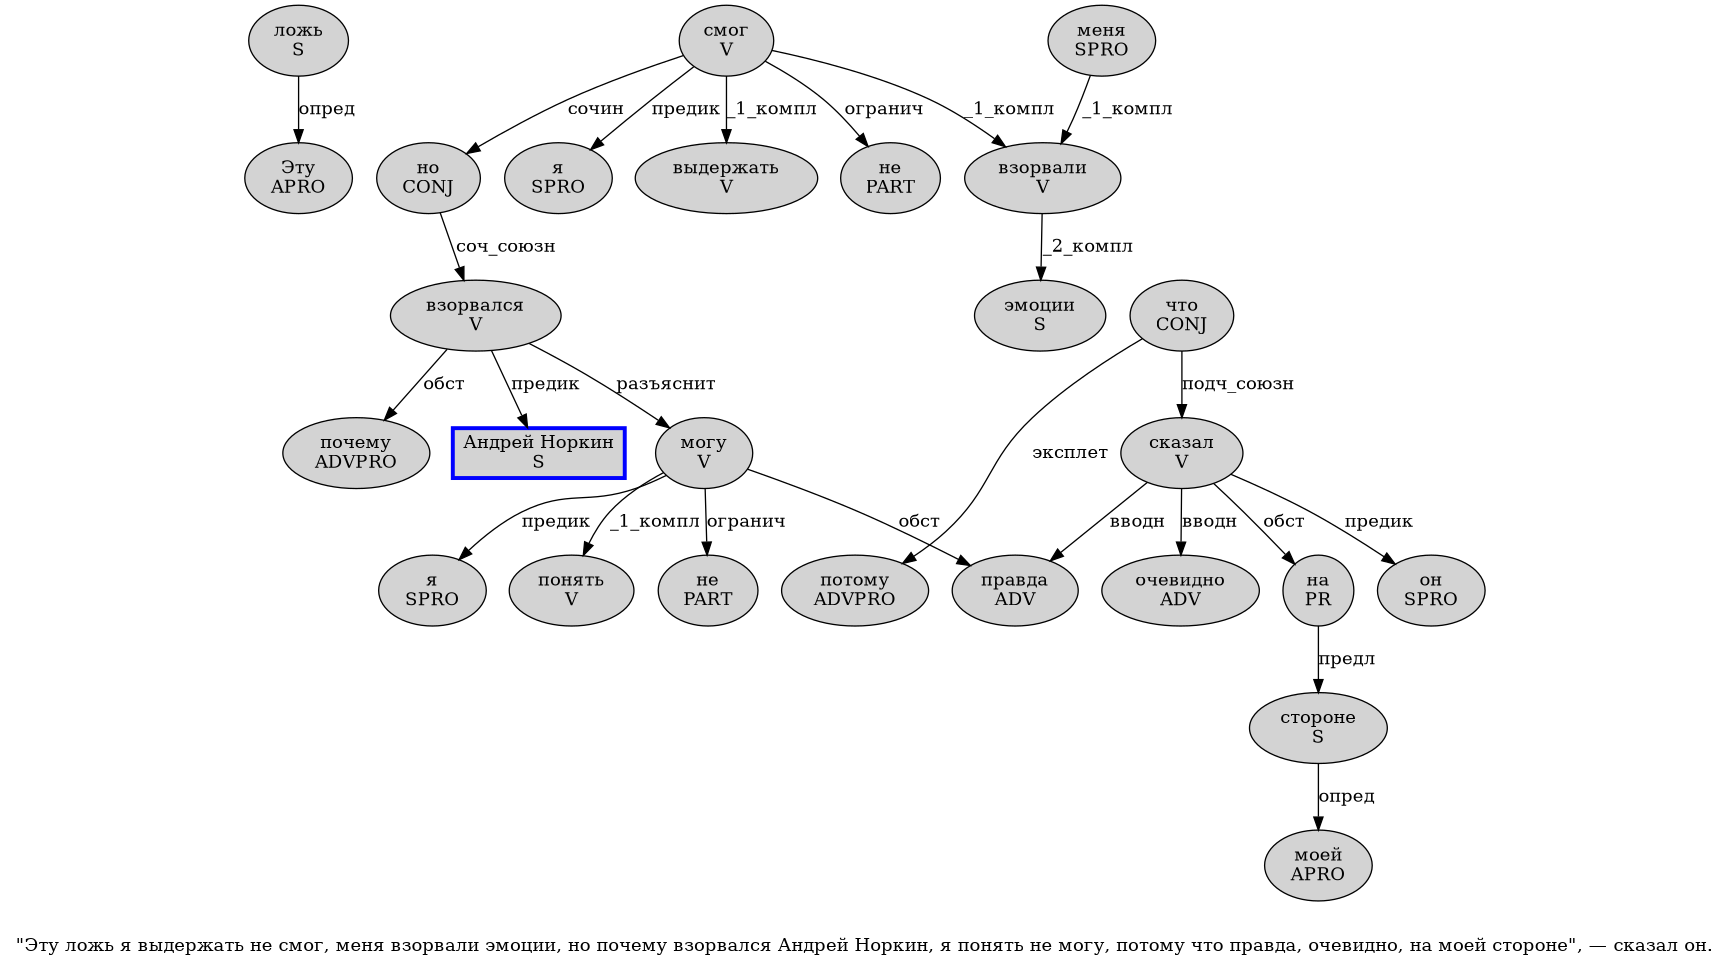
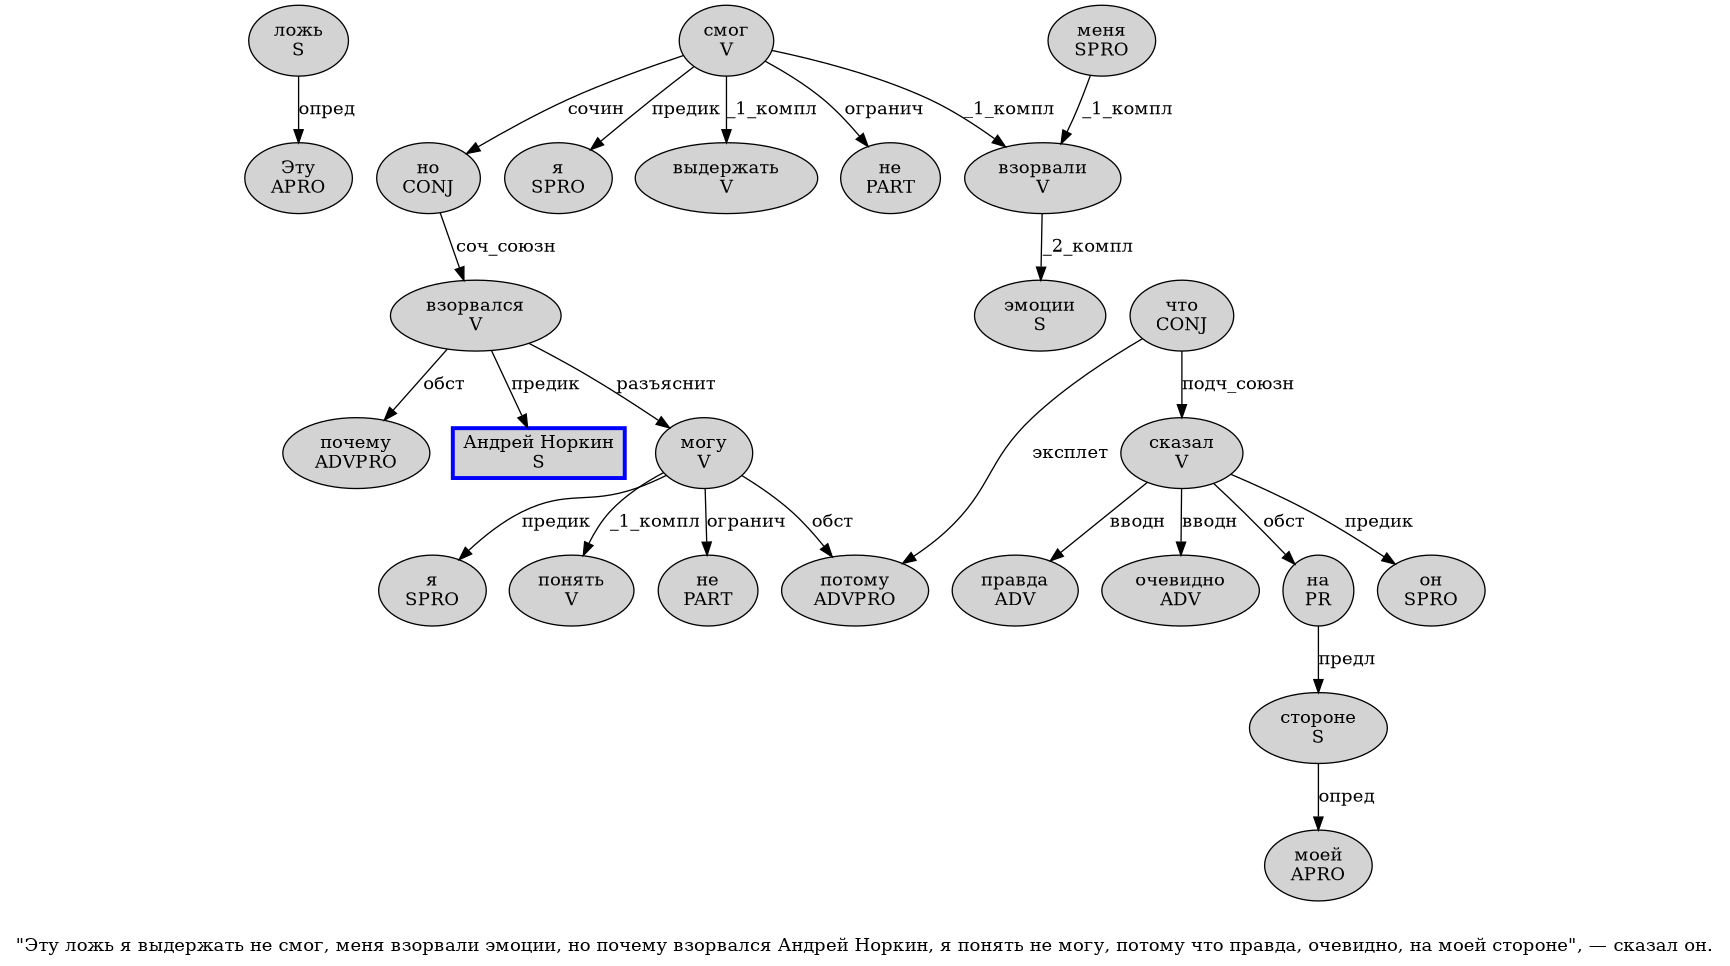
edge "могу V" -> "правда ADV": now "могу V" -> "потому ADVPRO"
